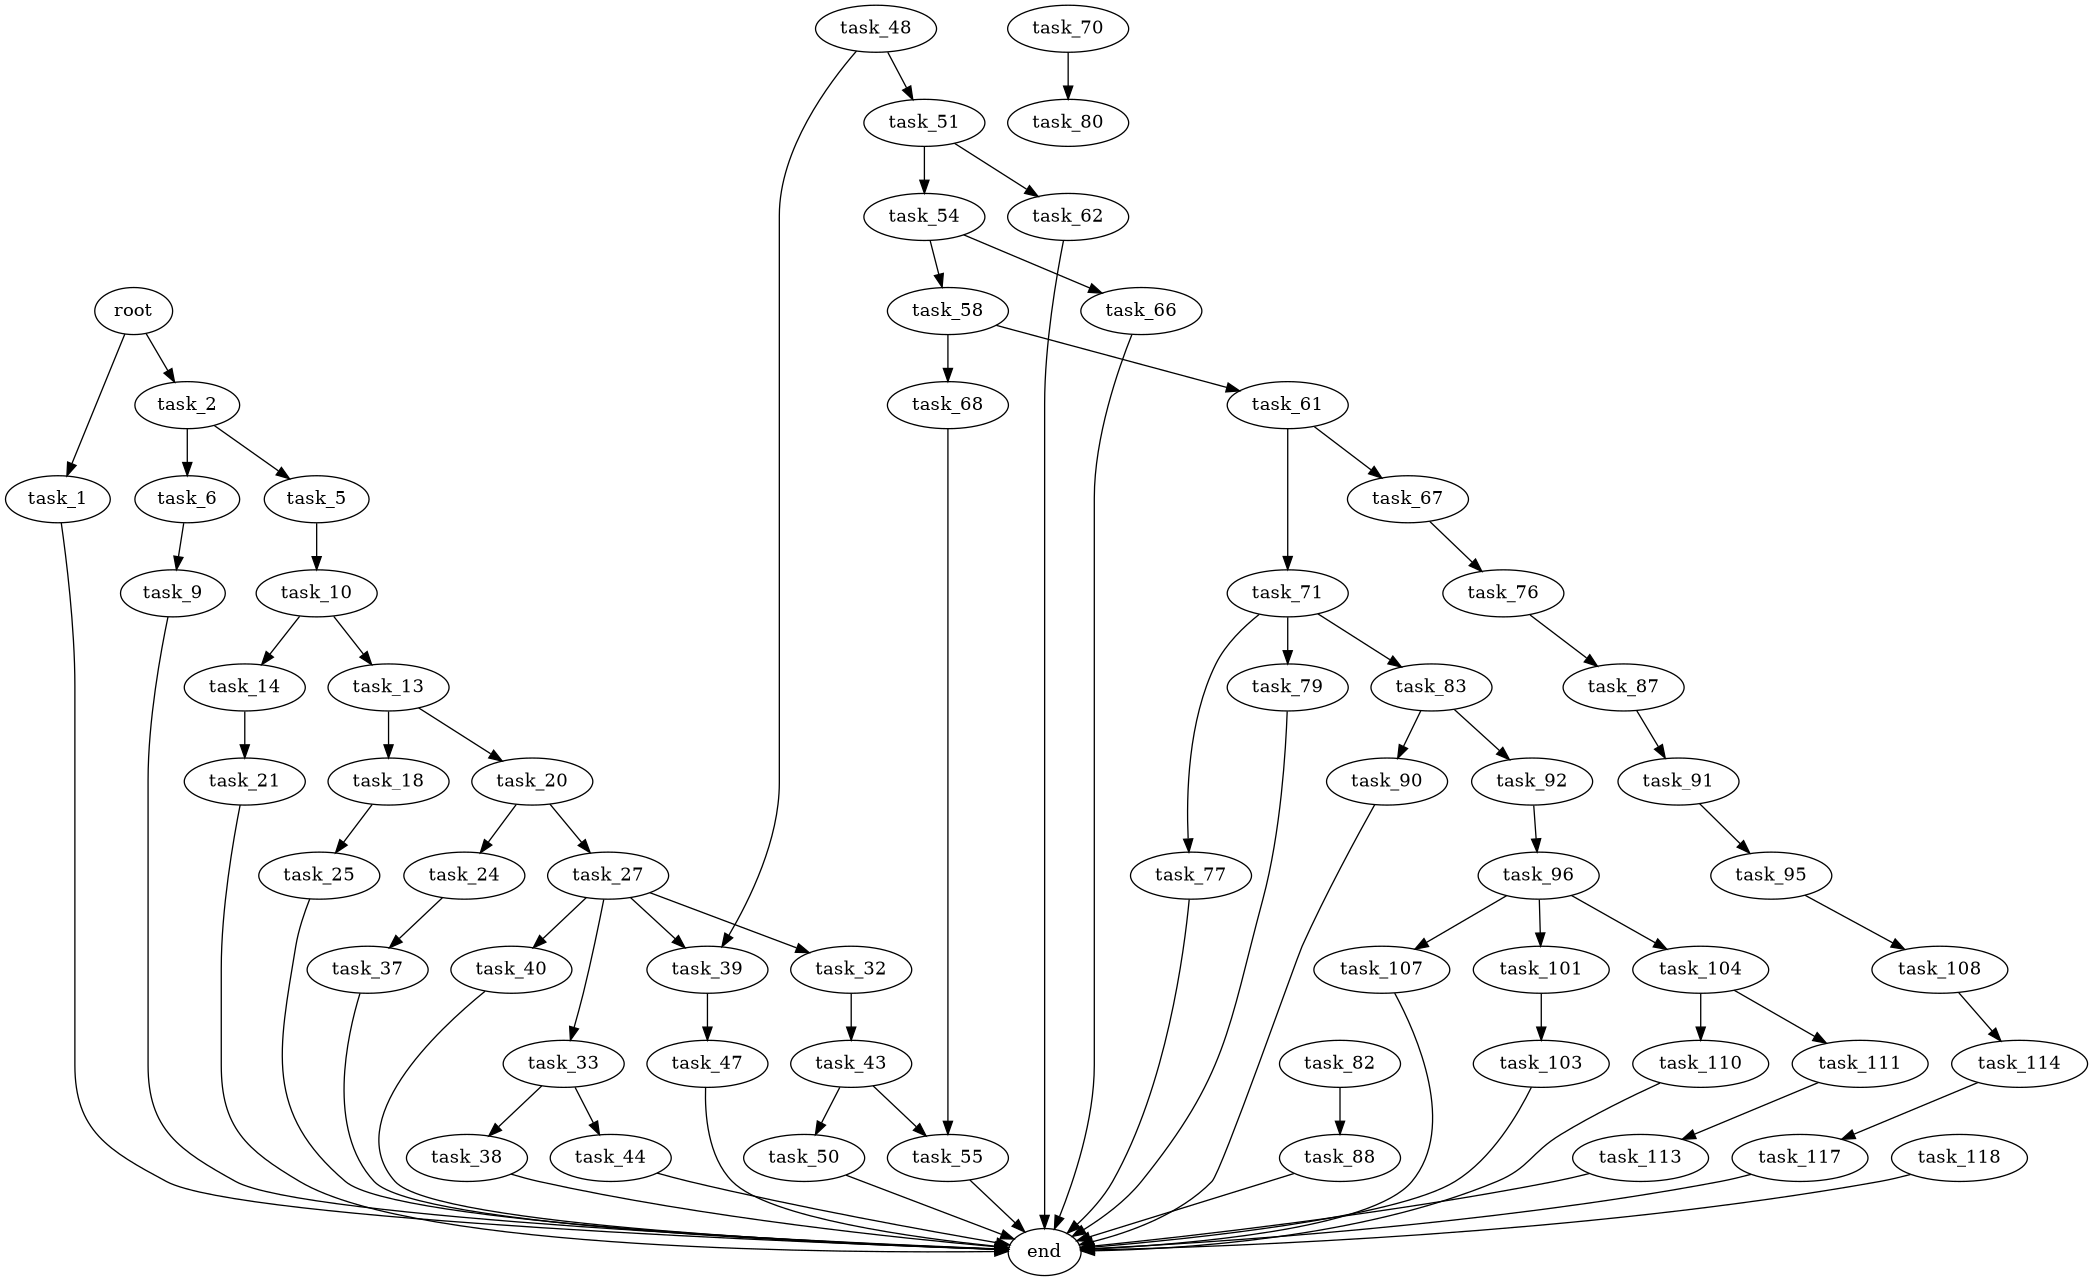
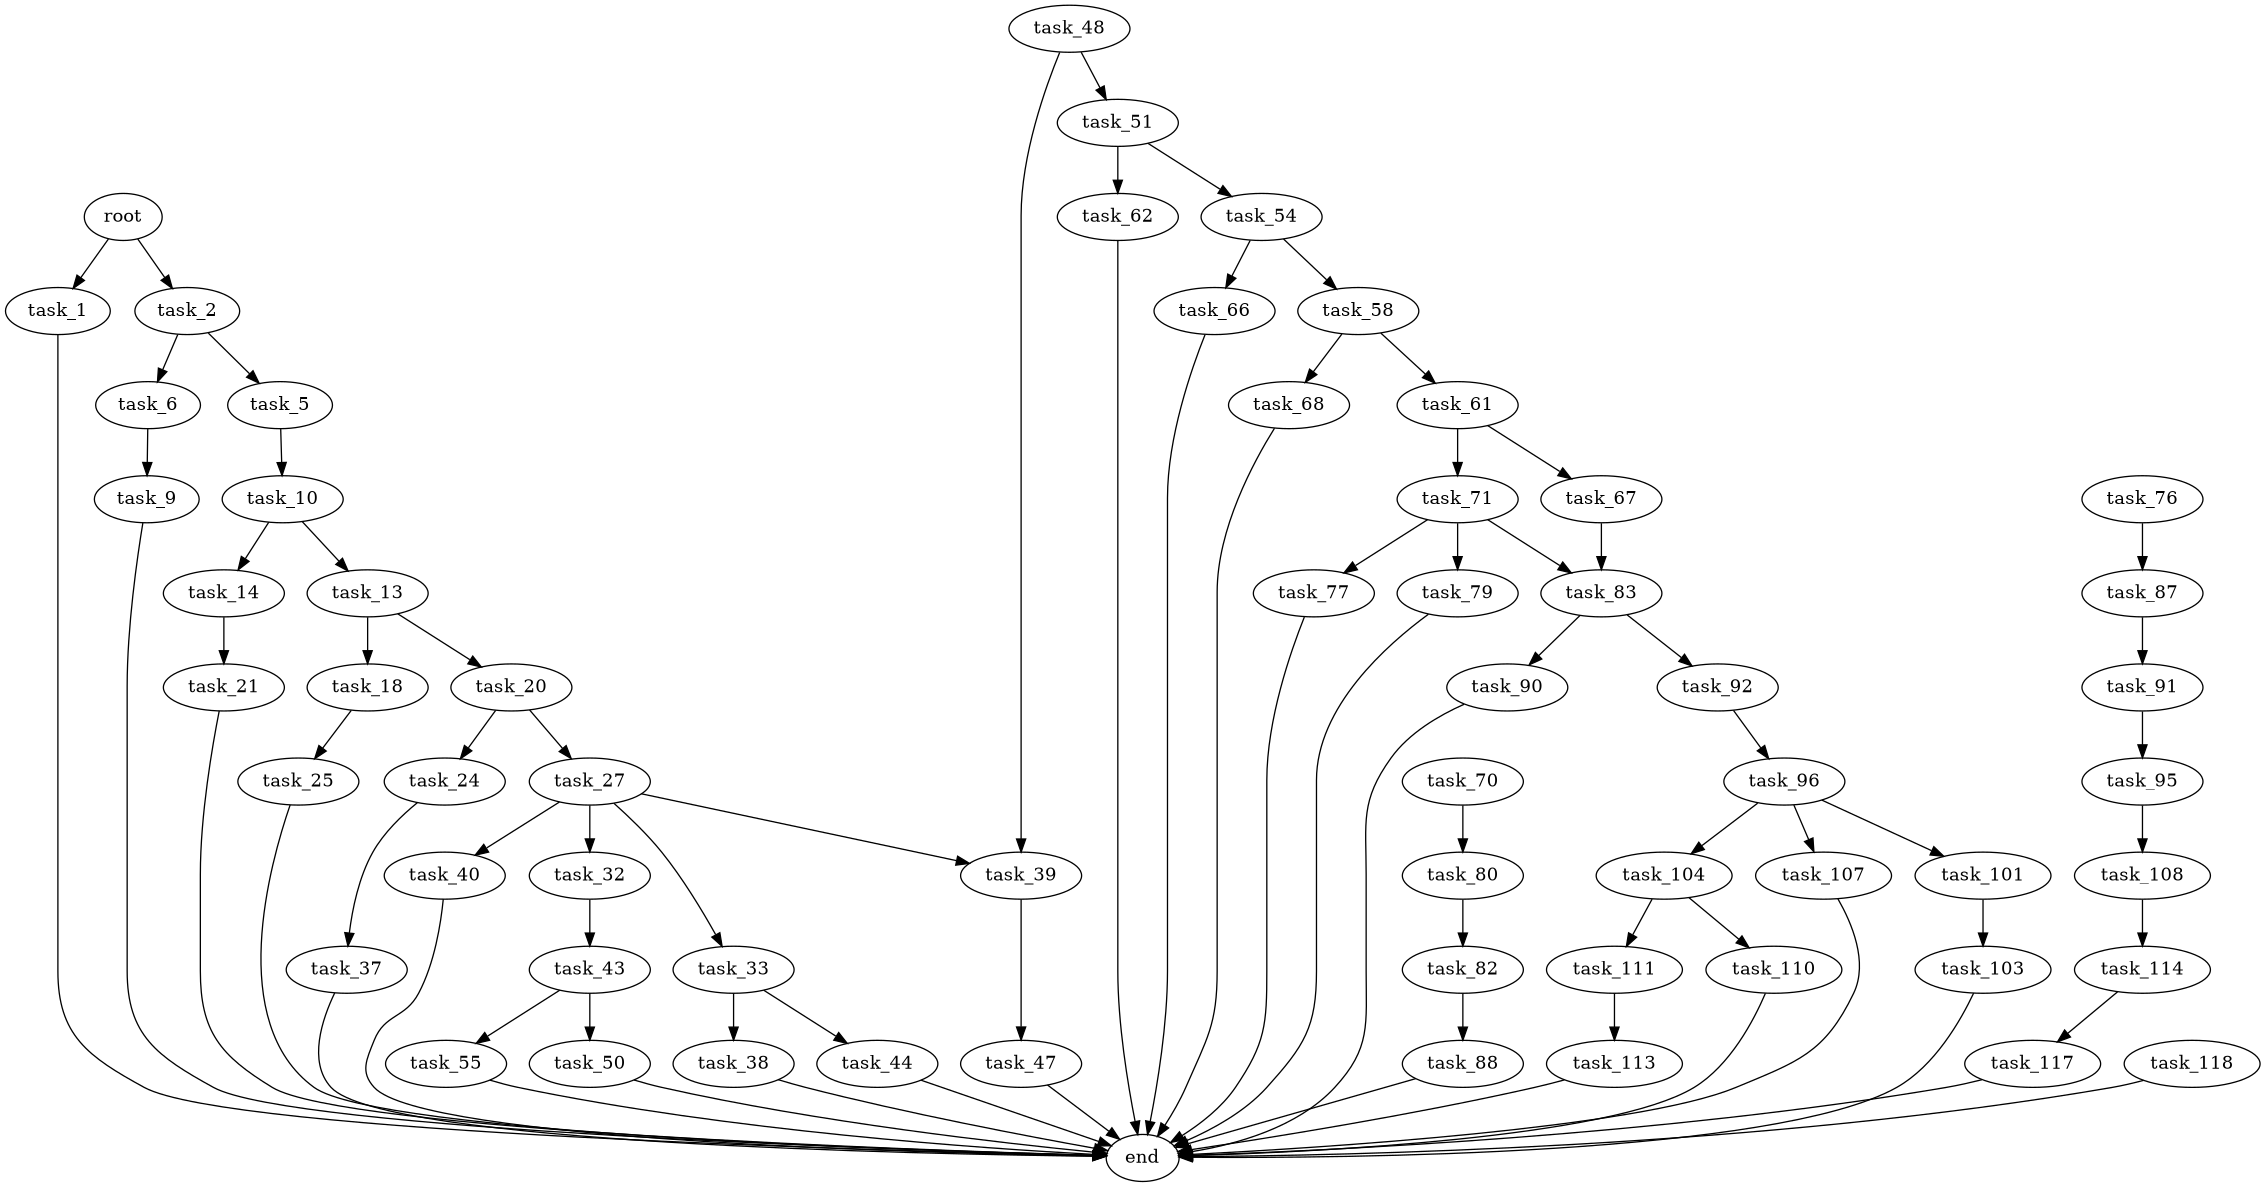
edge "task_67" -> "task_76": now "task_67" -> "task_83"
edge "task_68" -> "task_55": now "task_68" -> "end"
edge "task_80" -> "task_82": added
